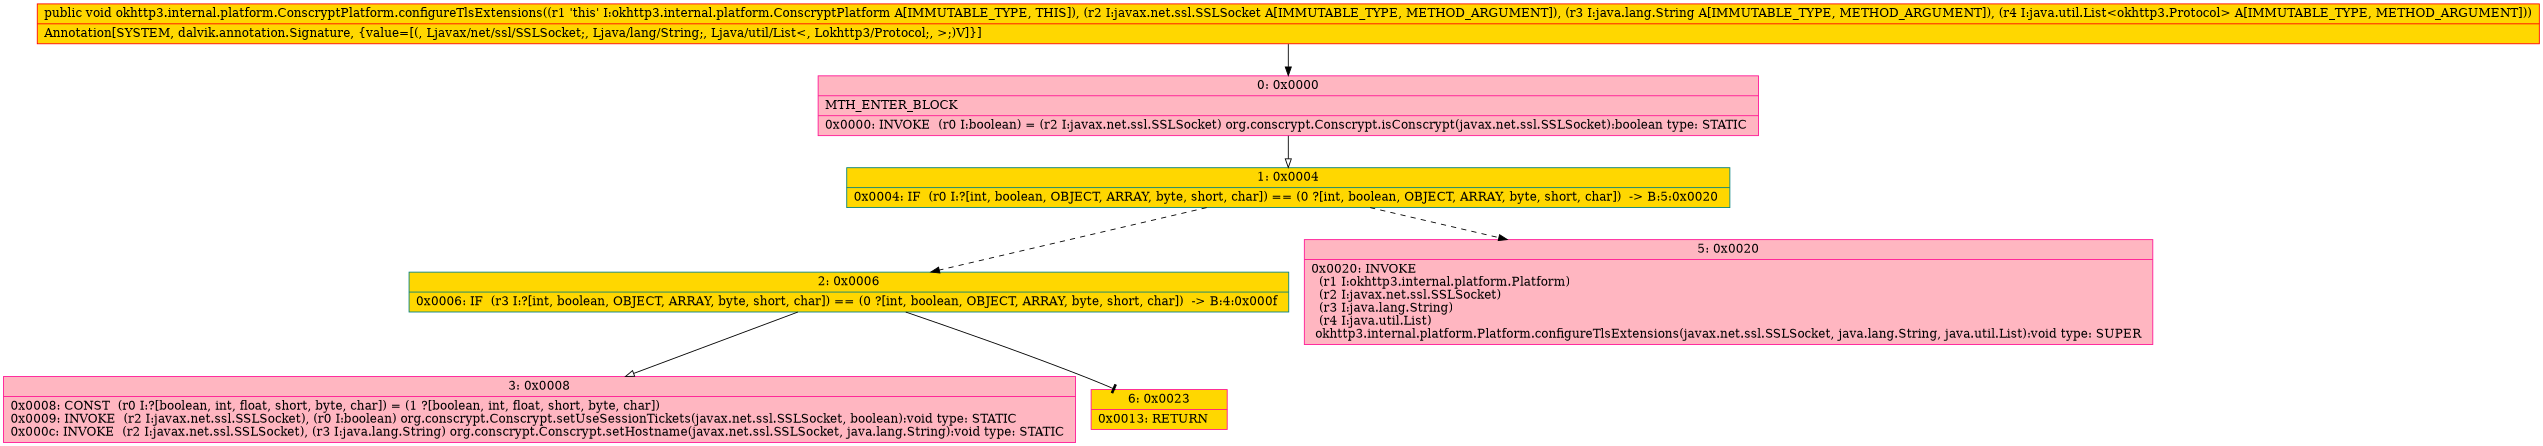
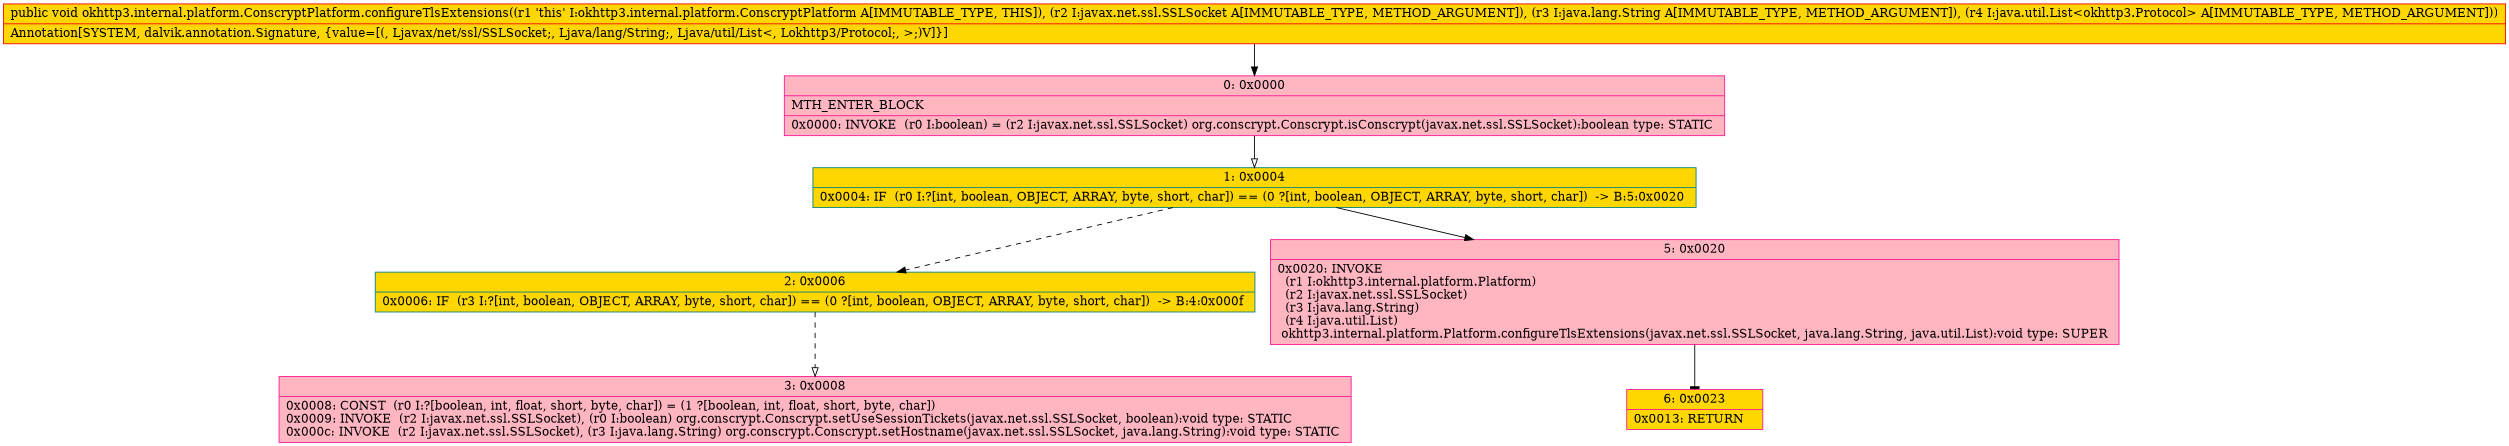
edge "1: 0x0004" -> "5: 0x0020": style dashed -> solid
edge "2: 0x0006" -> "3: 0x0008": style solid -> dashed
edge "2: 0x0006" -> "6: 0x0023": now "5: 0x0020" -> "6: 0x0023"
